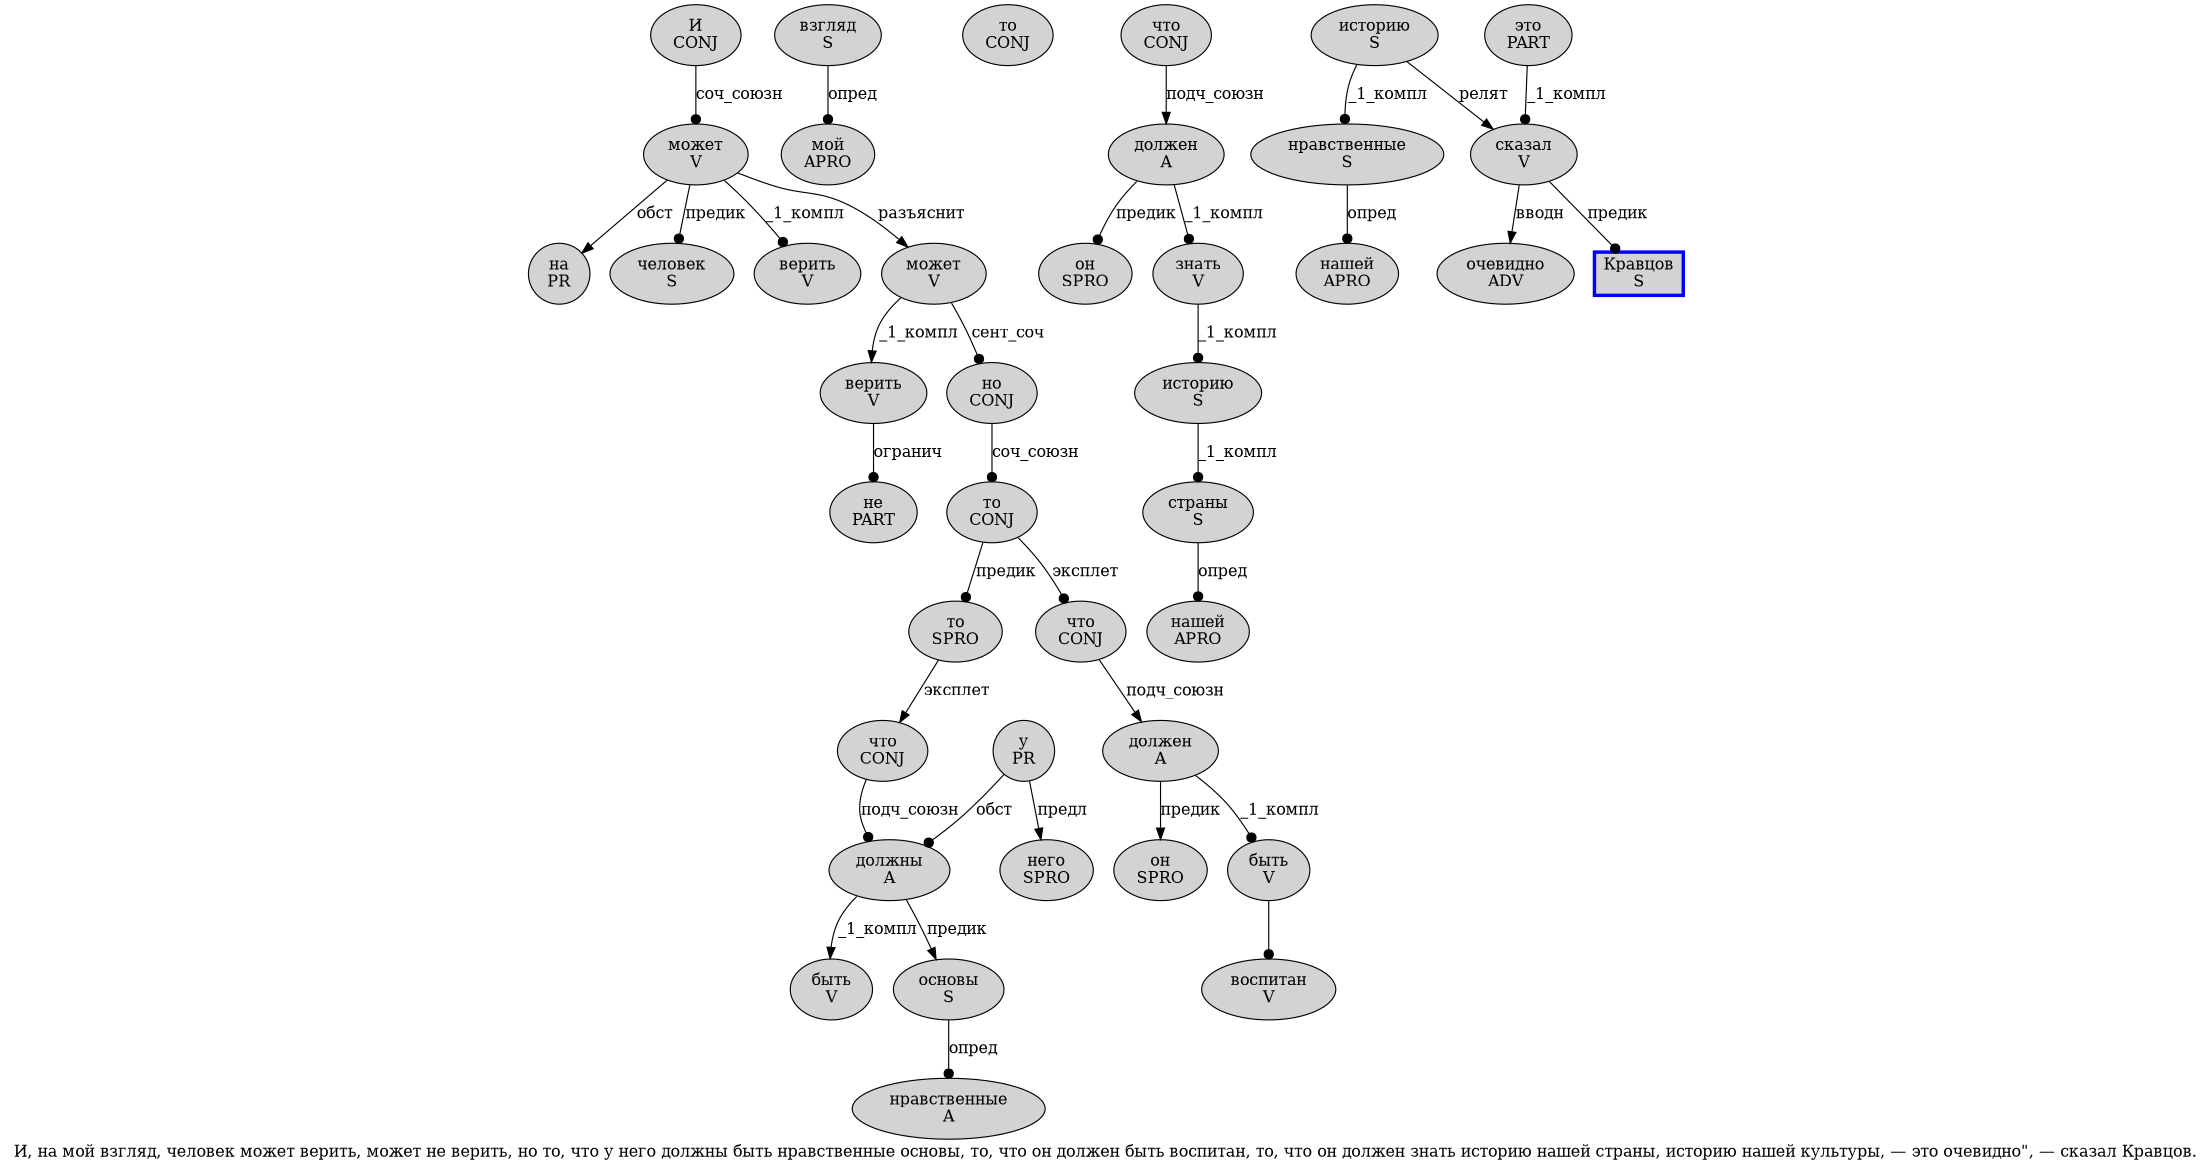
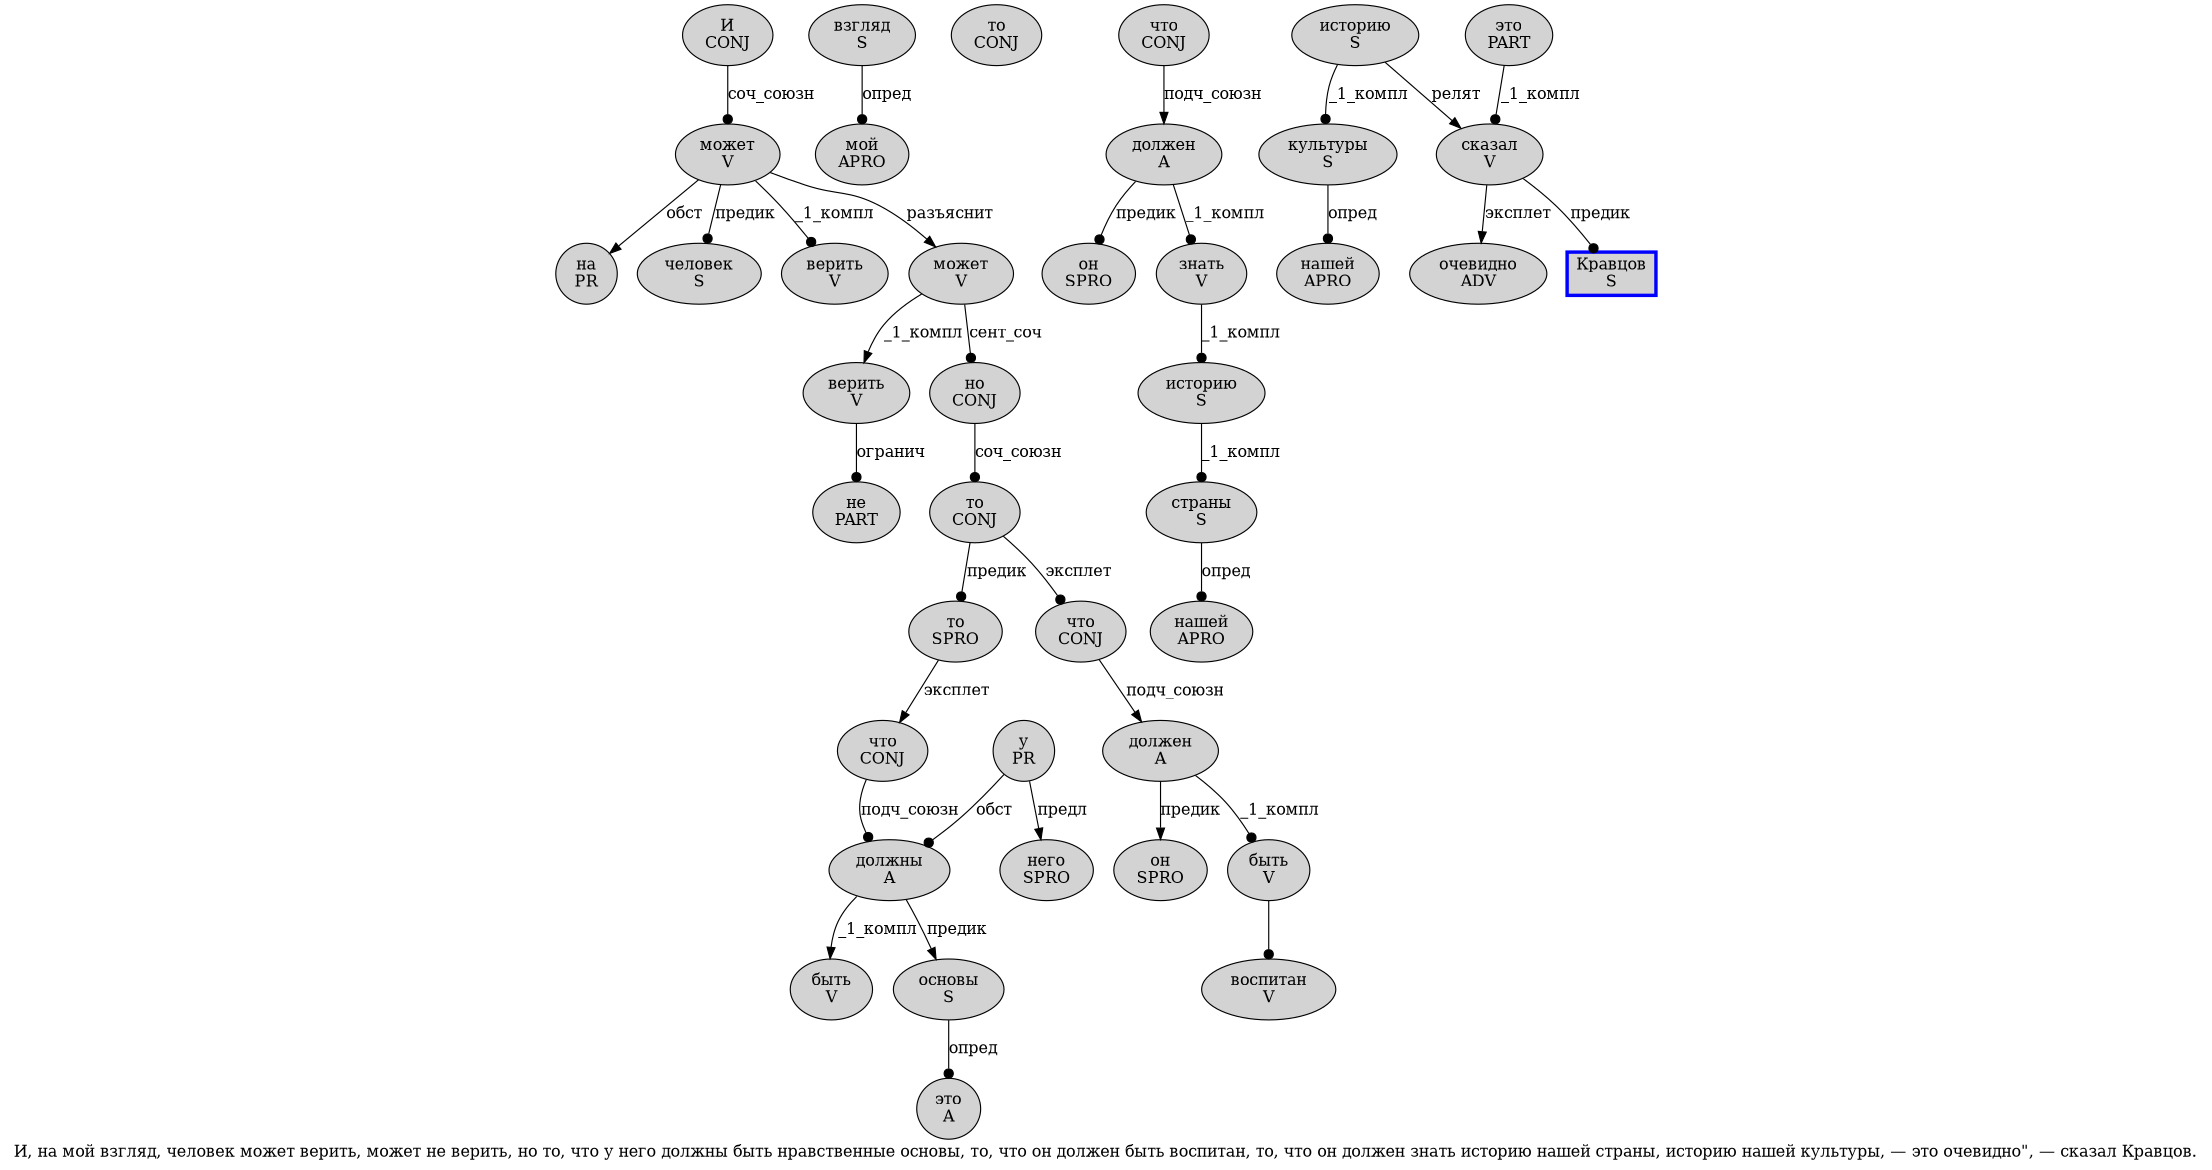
node "нравственные S": label "нравственные S" -> "культуры S"
edge "сказал V" -> "очевидно ADV": label "вводн" -> "эксплет"
node "нравственные A": label "нравственные A" -> "это A"
